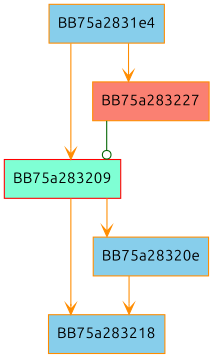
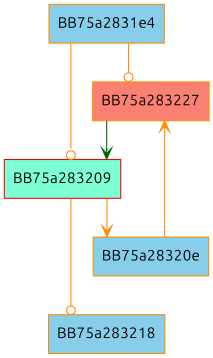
edge "BB75a2831e4" -> "BB75a283227": arrowhead vee -> odot
edge "BB75a2831e4" -> "BB75a283209": arrowhead vee -> odot
edge "BB75a283227" -> "BB75a283209": arrowhead odot -> vee
edge "BB75a283209" -> "BB75a283218": arrowhead vee -> odot
edge "BB75a28320e" -> "BB75a283218": now "BB75a28320e" -> "BB75a283227"
